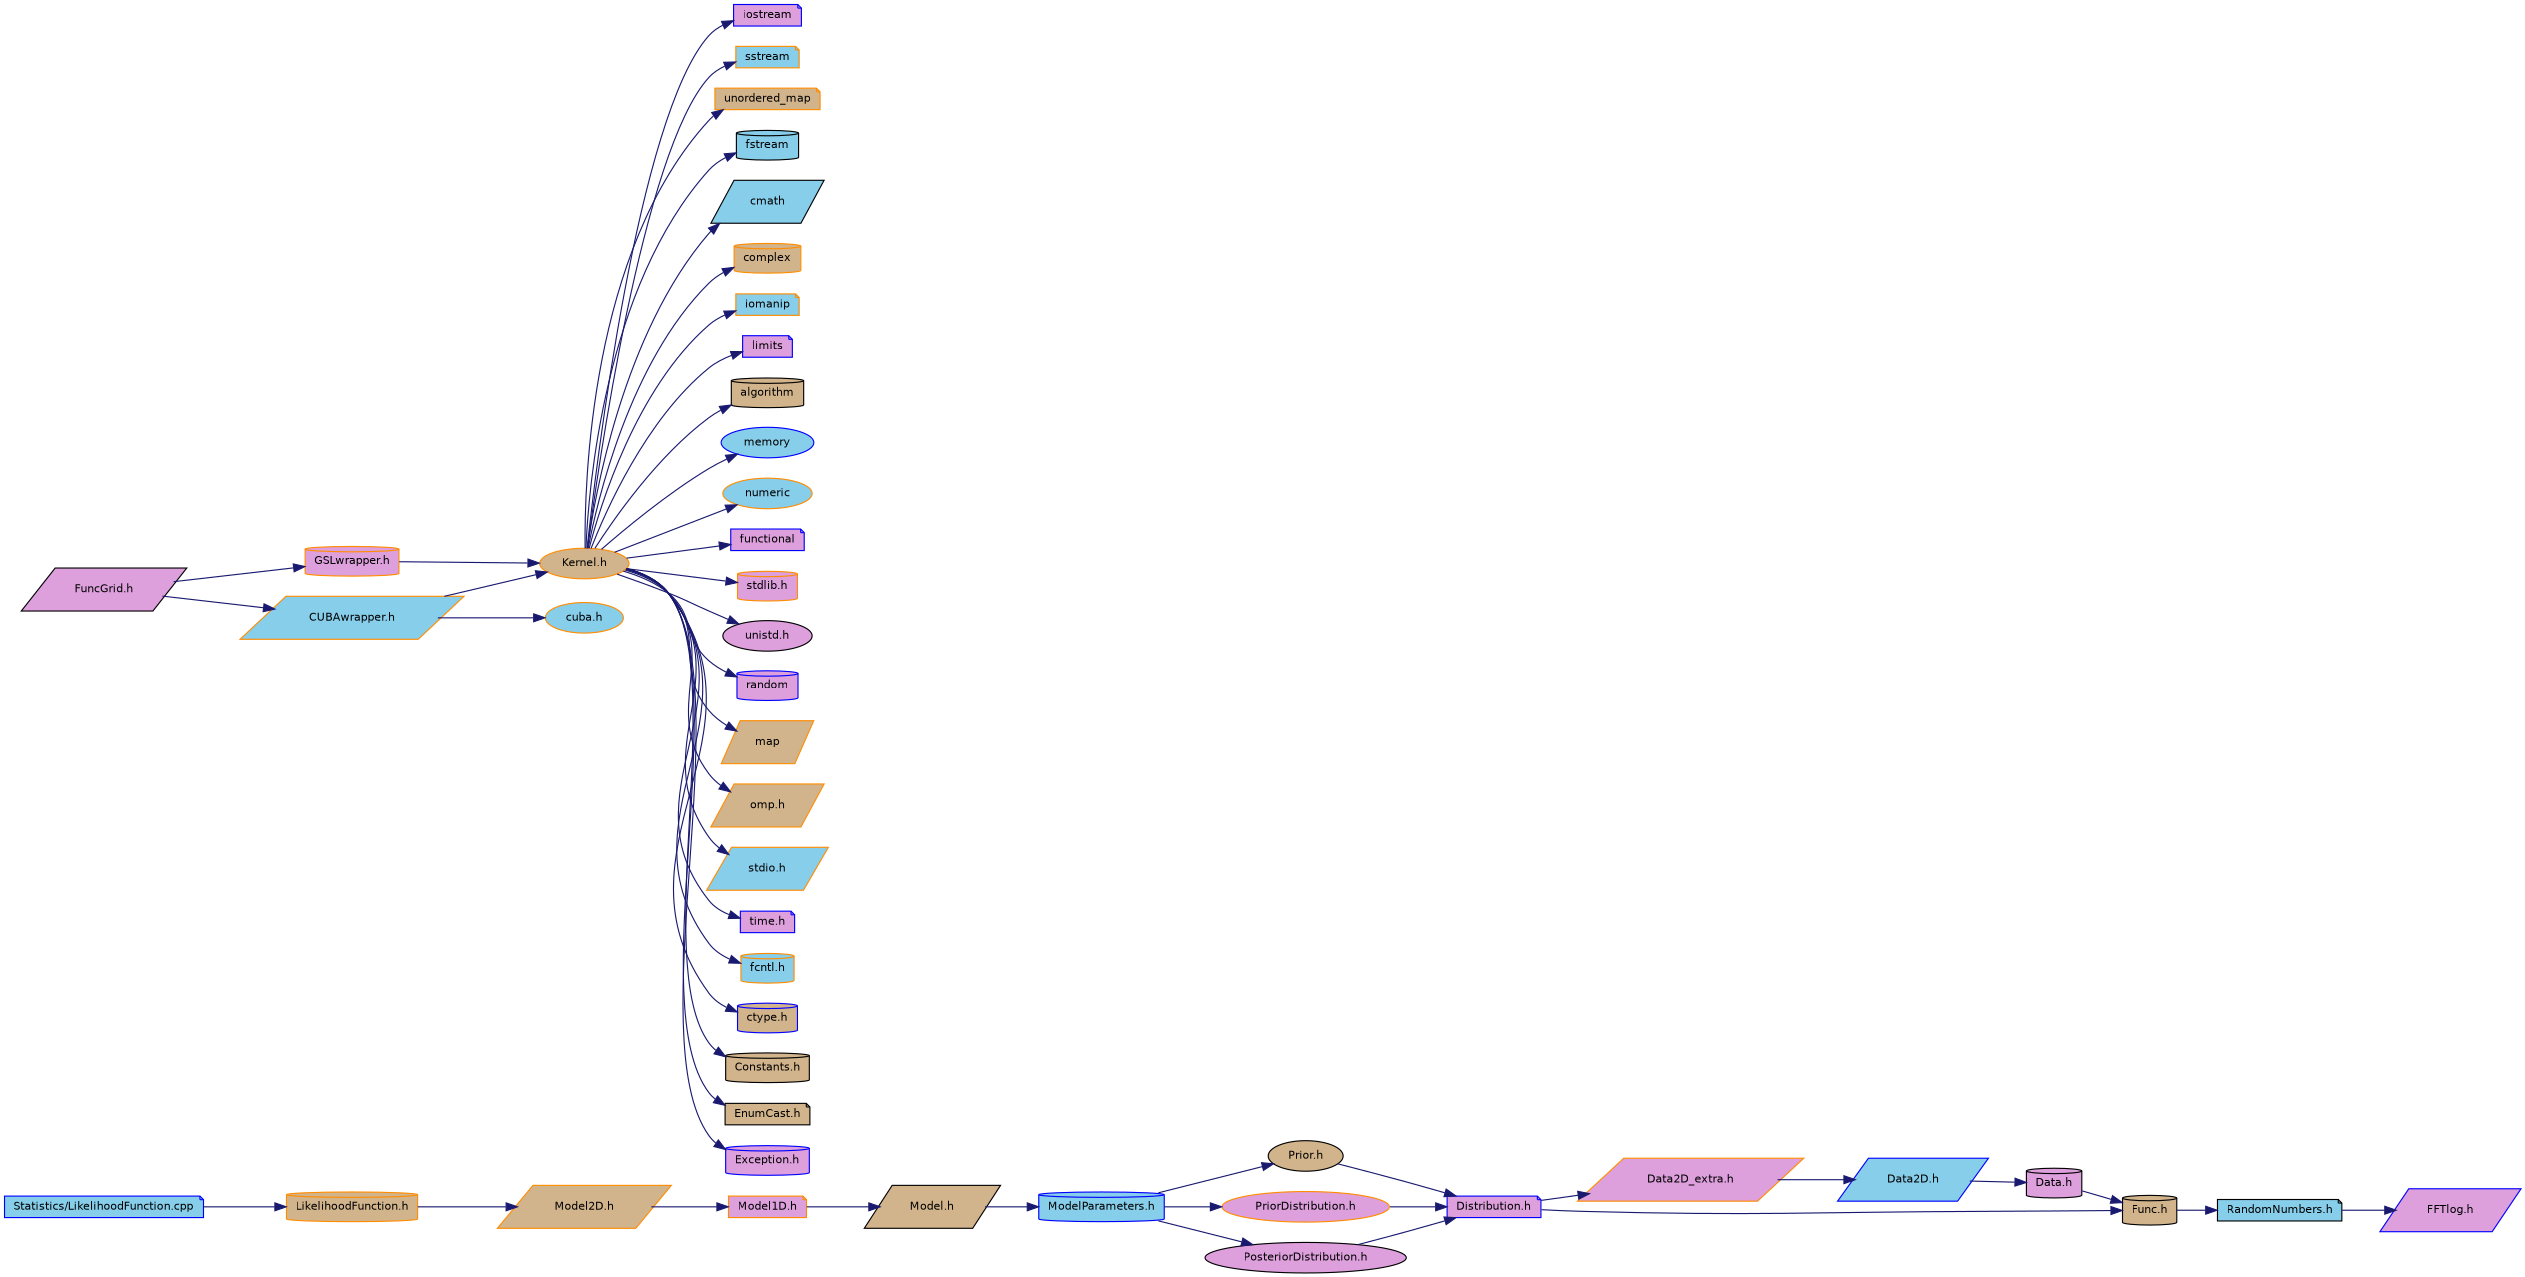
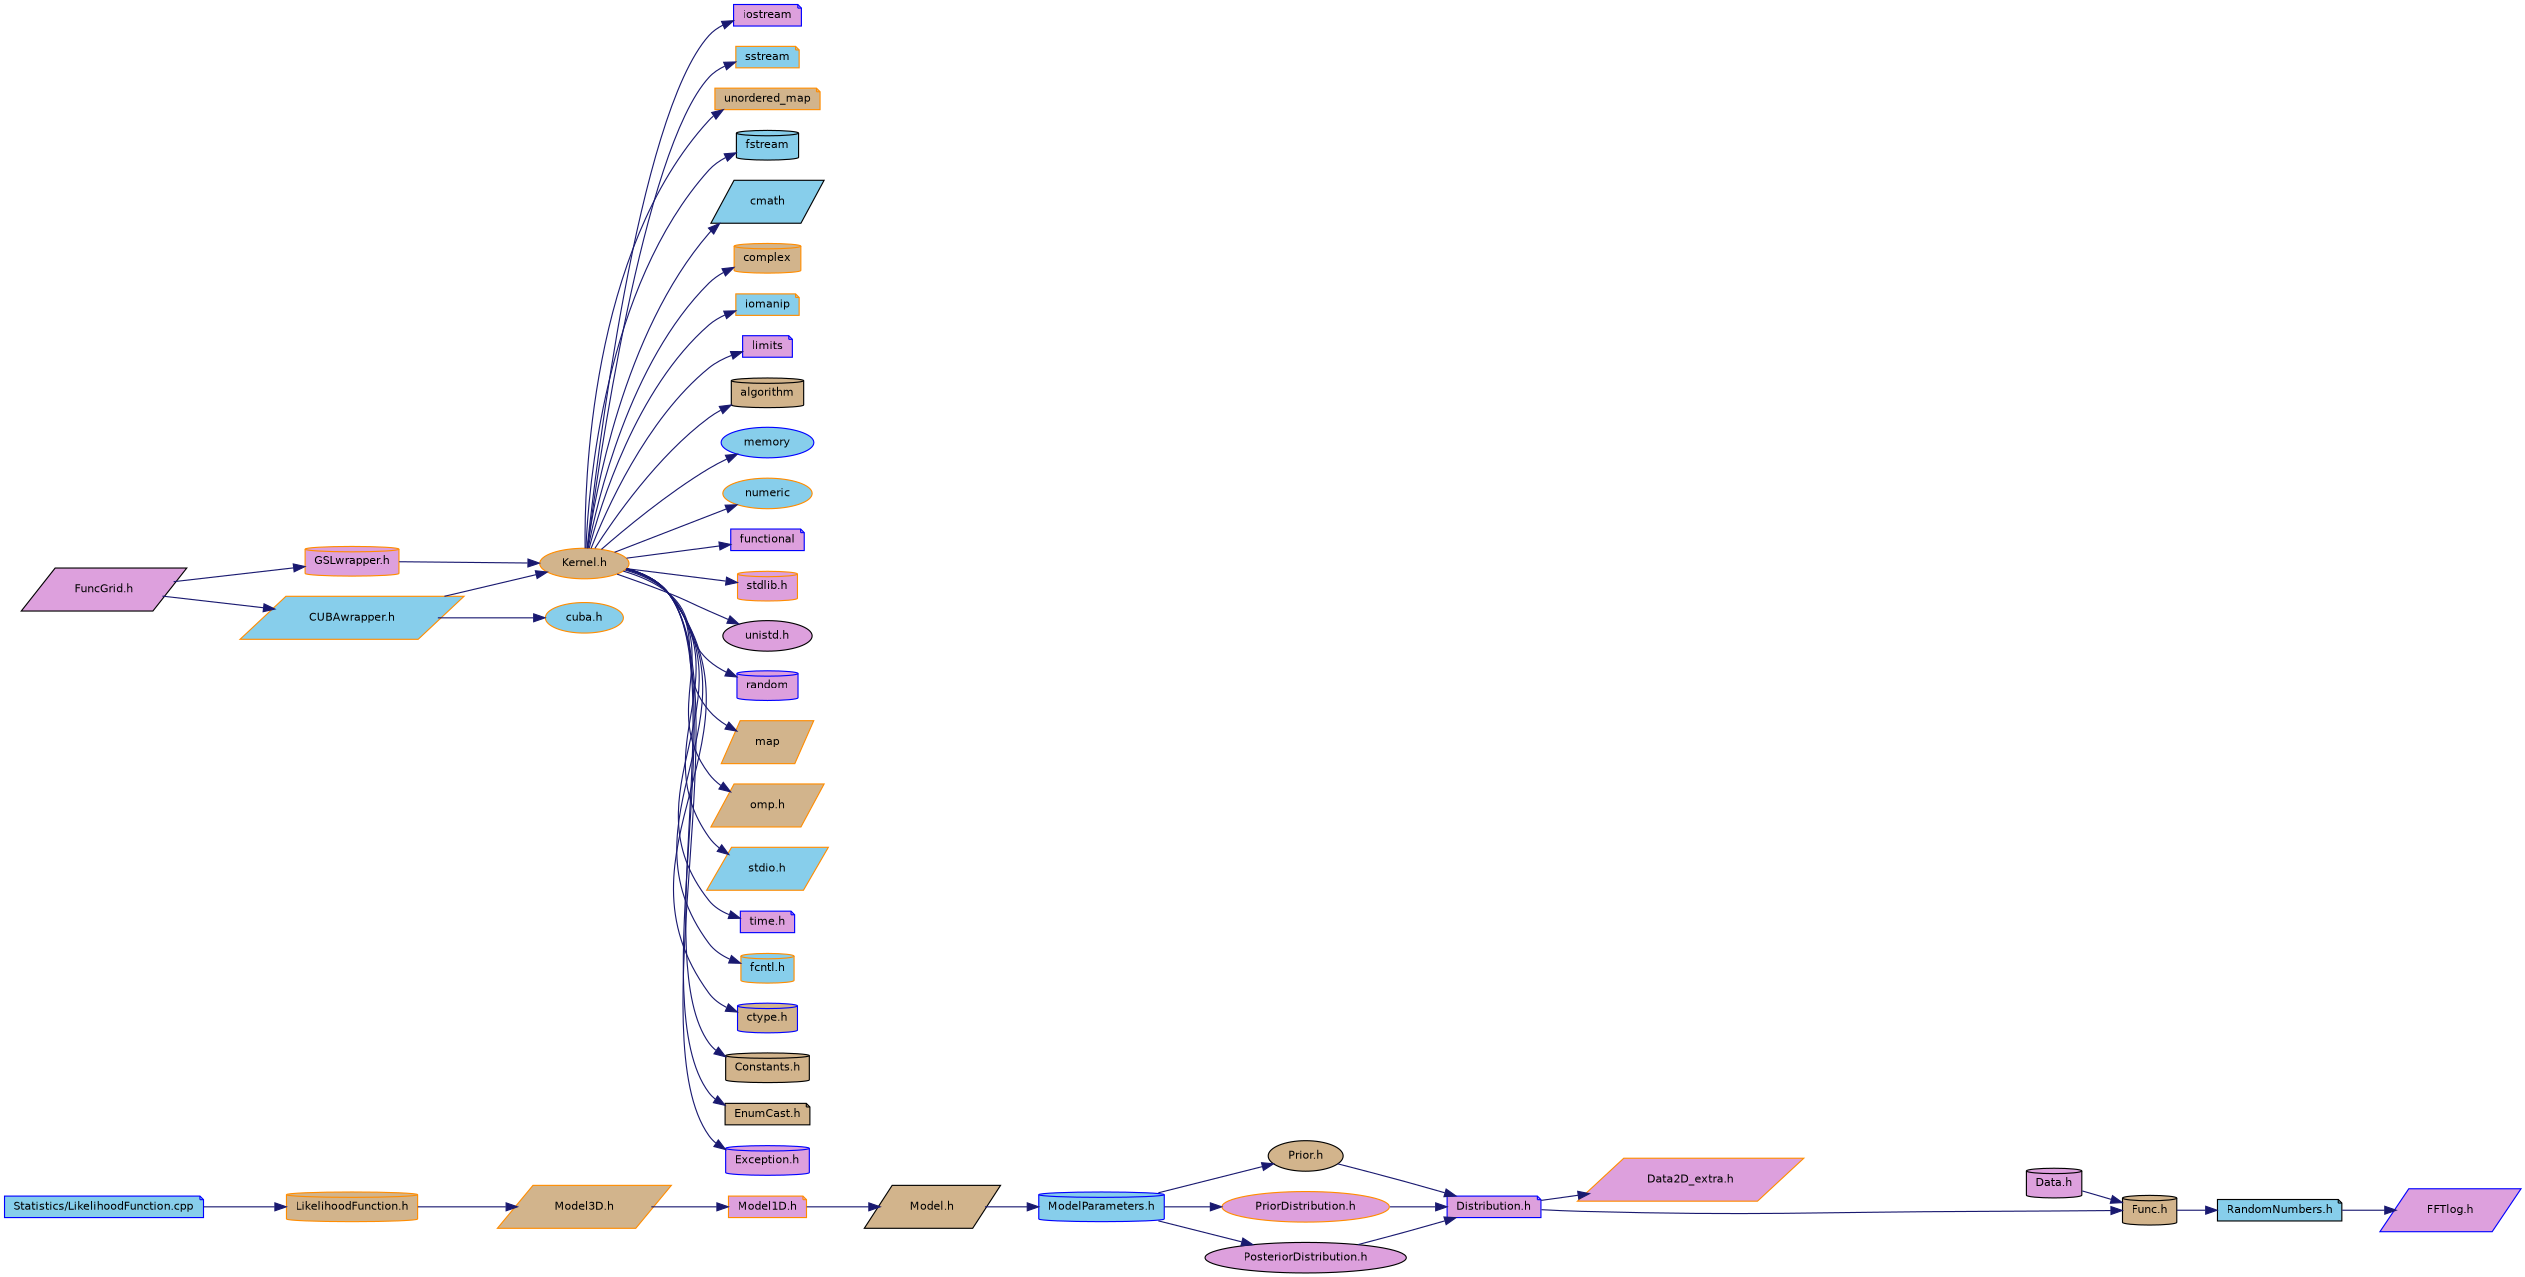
node "Data2D.h": removed
node "Model2D.h": label "Model2D.h" -> "Model3D.h"
